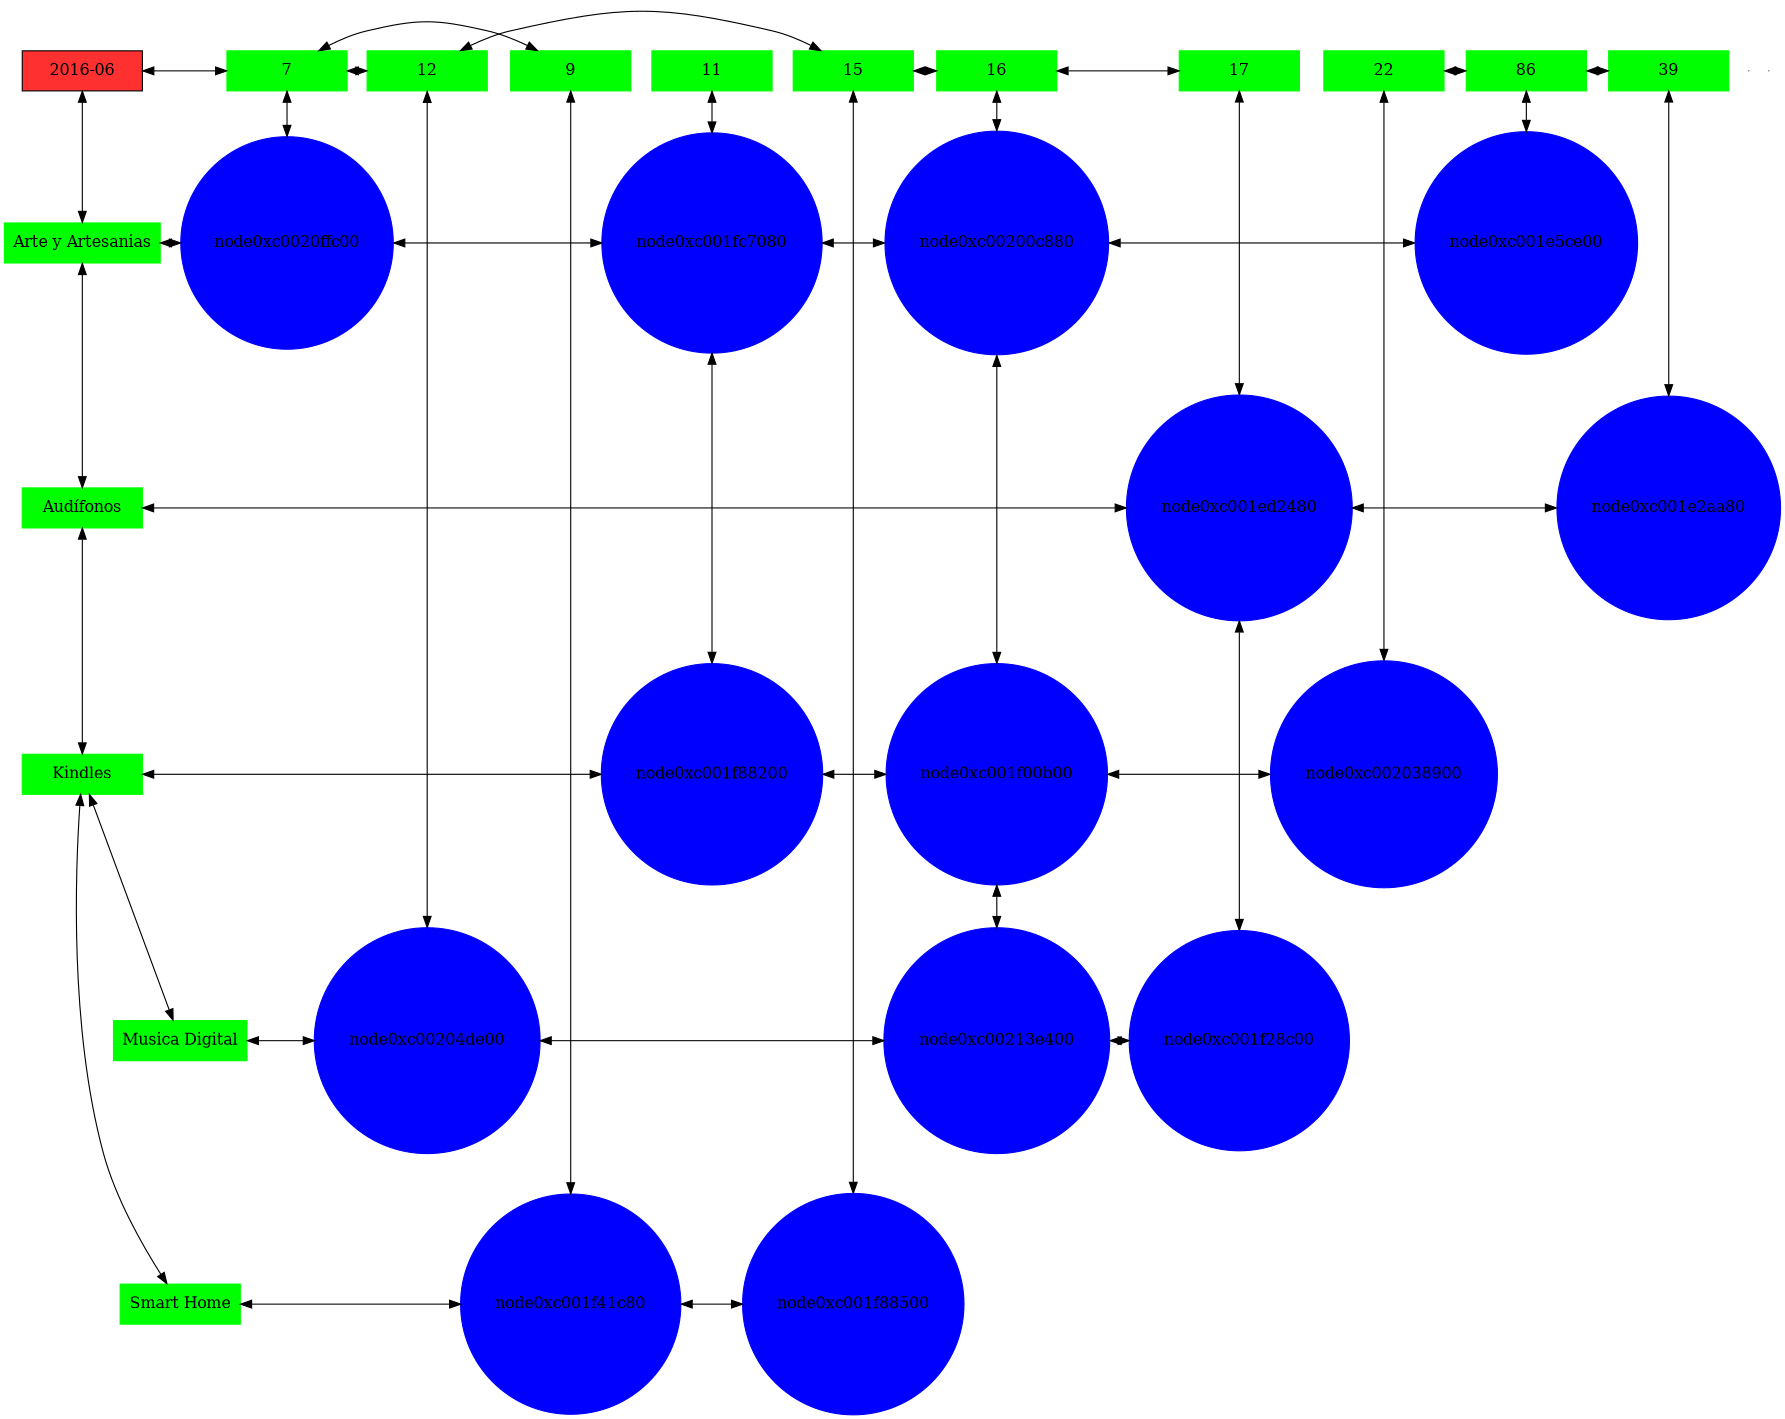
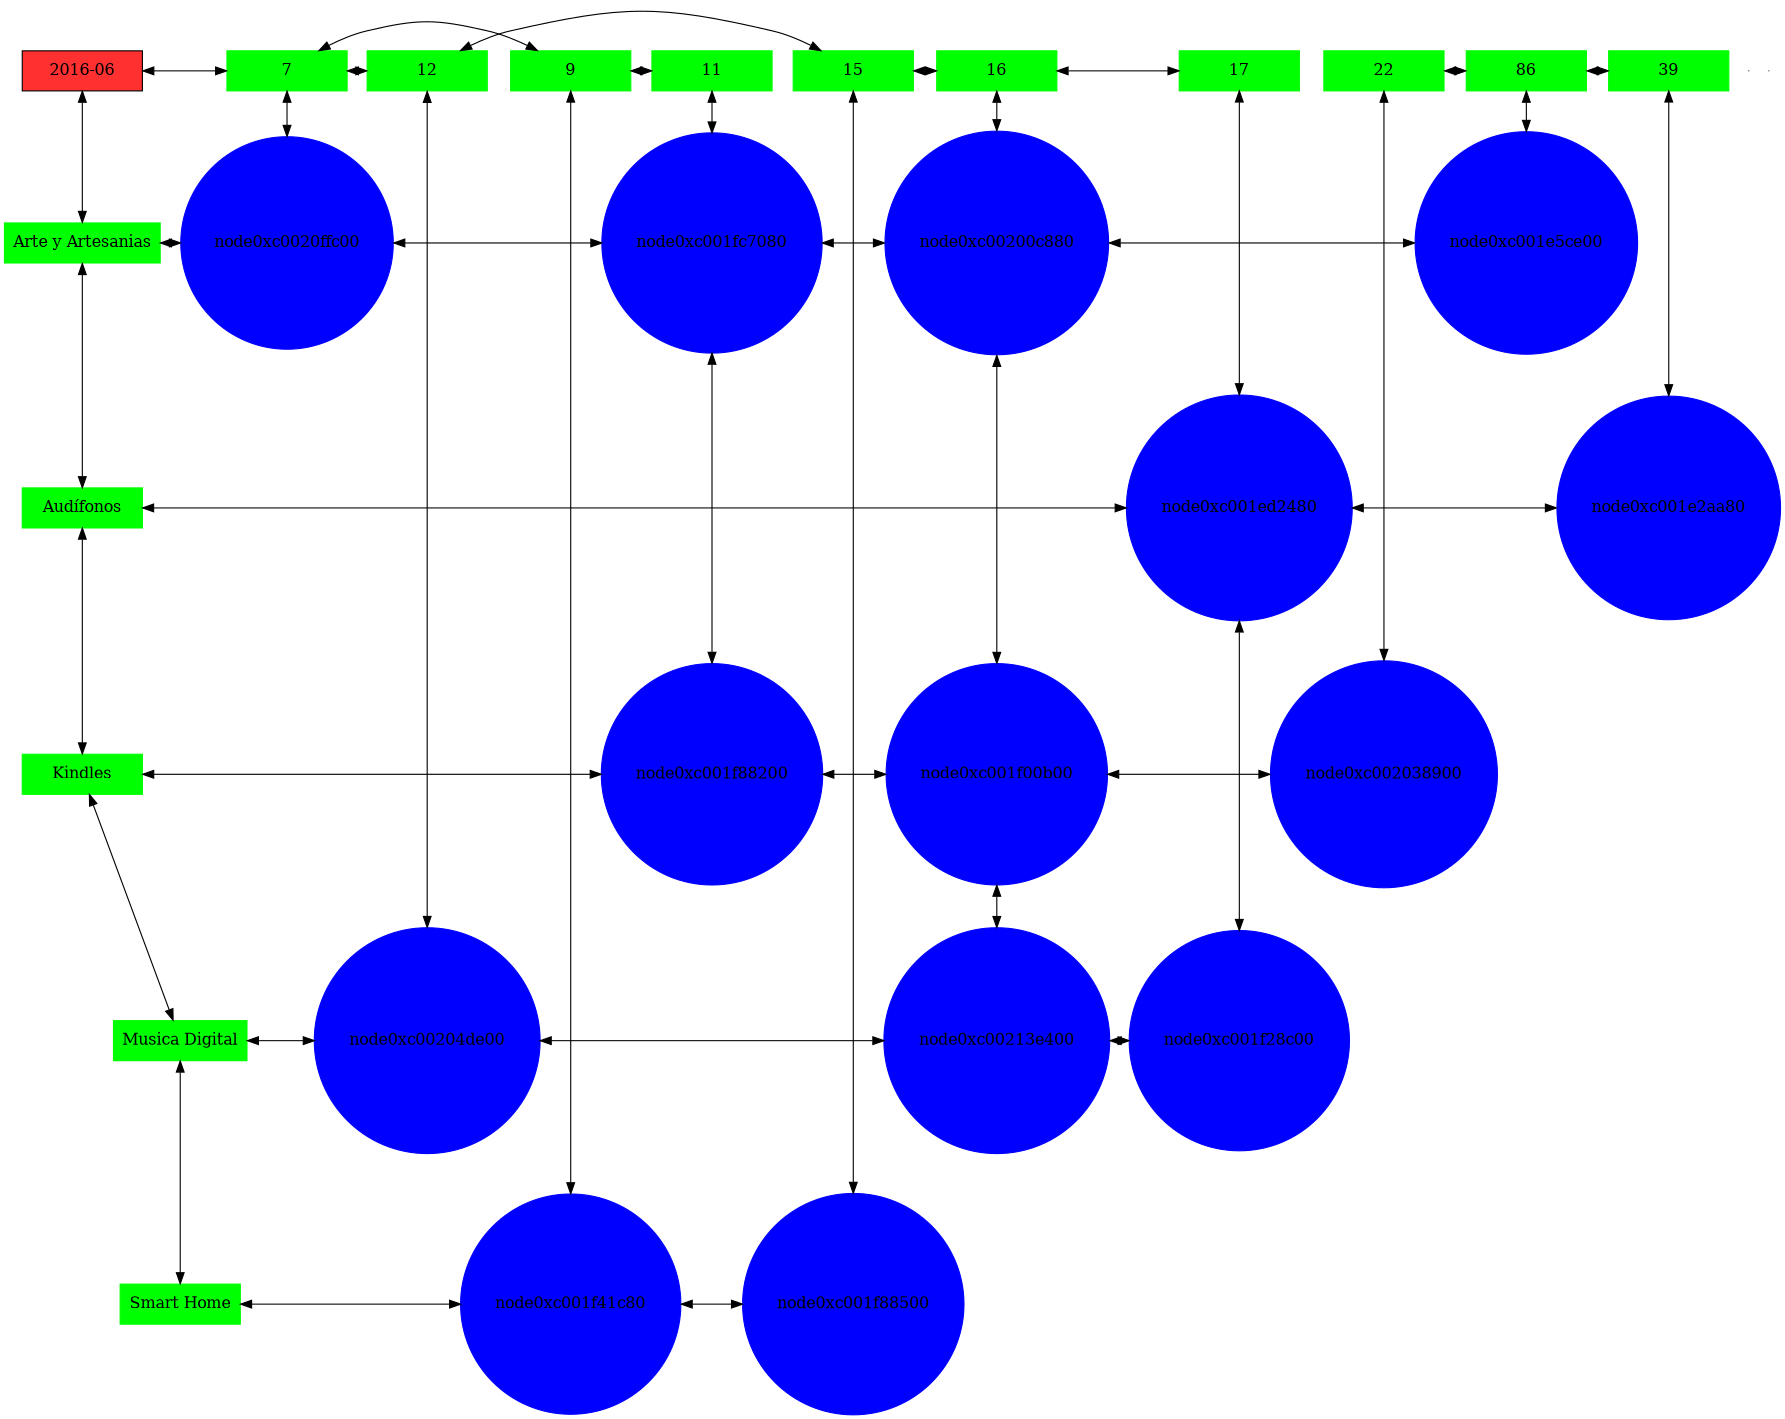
edge "9" -- "11": added
edge "Kindles" -- "Smart Home": now "Musica Digital" -- "Smart Home"
